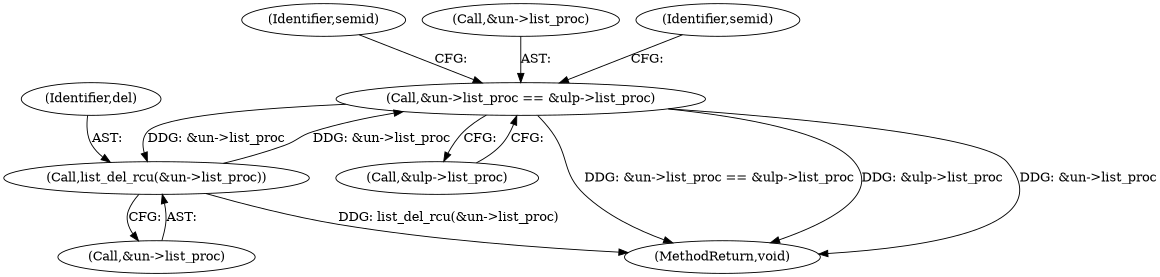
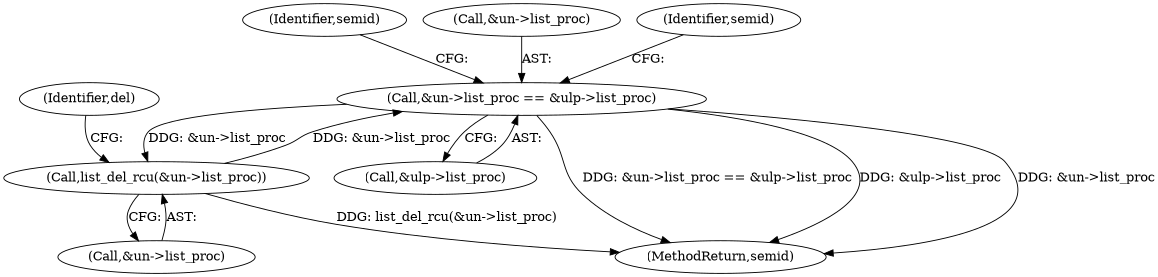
edge "(Identifier,del)" -> "(Call,list_del_rcu(&un->list_proc))": label "AST: " -> "CFG: "
edge "(Call,&ulp->list_proc)" -> "(Call,&un->list_proc == &ulp->list_proc)": label "CFG: " -> "AST: "
node "(MethodReturn,void)": label "(MethodReturn,void)" -> "(MethodReturn,semid)"
